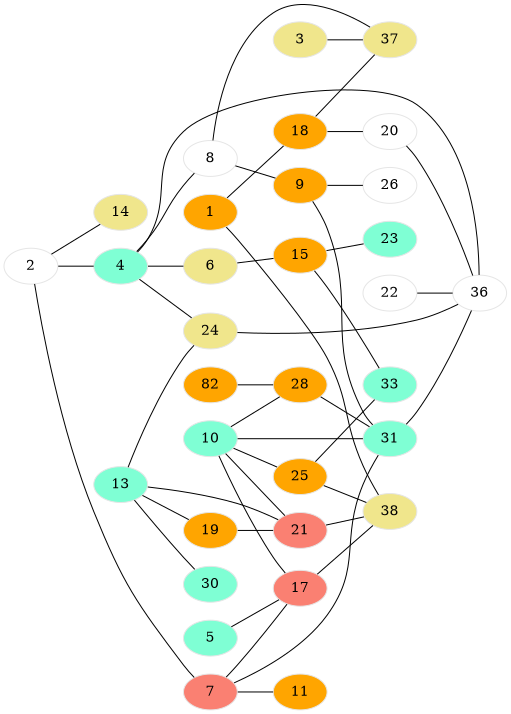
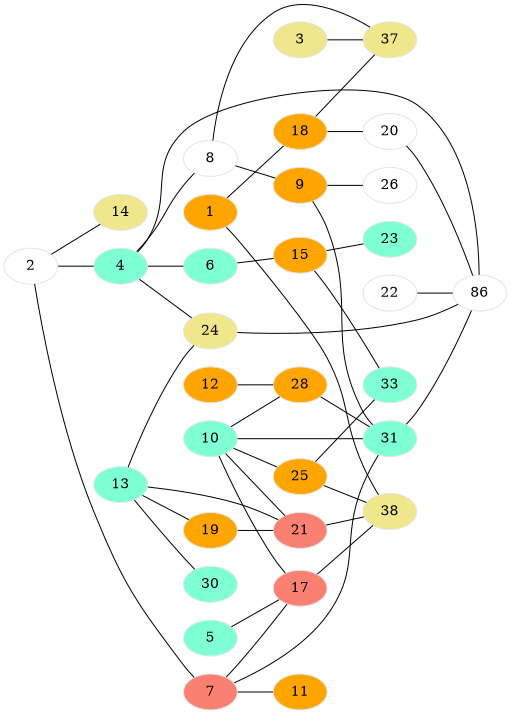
node "6": fillcolor khaki -> aquamarine
node "36": label "36" -> "86"
node "82": label "82" -> "12"
